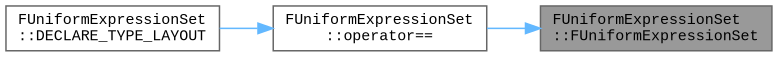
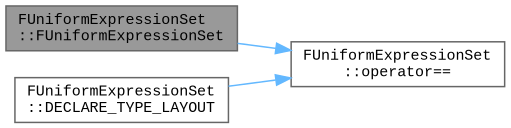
edge "FUniformExpressionSet ::operator==" -> "FUniformExpressionSet ::FUniformExpressionSet": reversed
